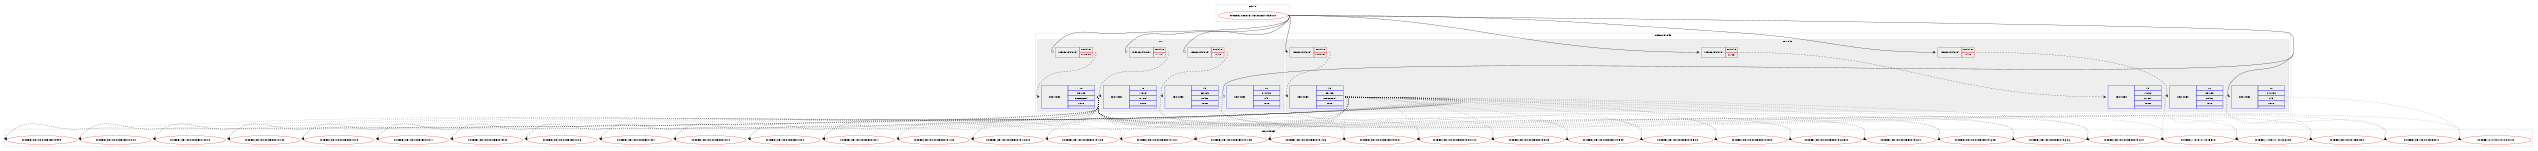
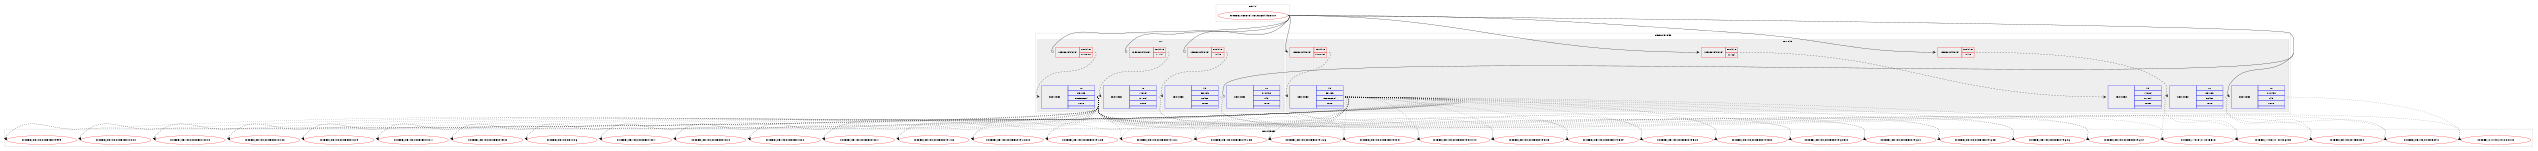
node "portage://dev-db/postgresql-11.6": label "portage://dev-db/postgresql-11.6" -> "portage://dev-db/dev-11.6"
